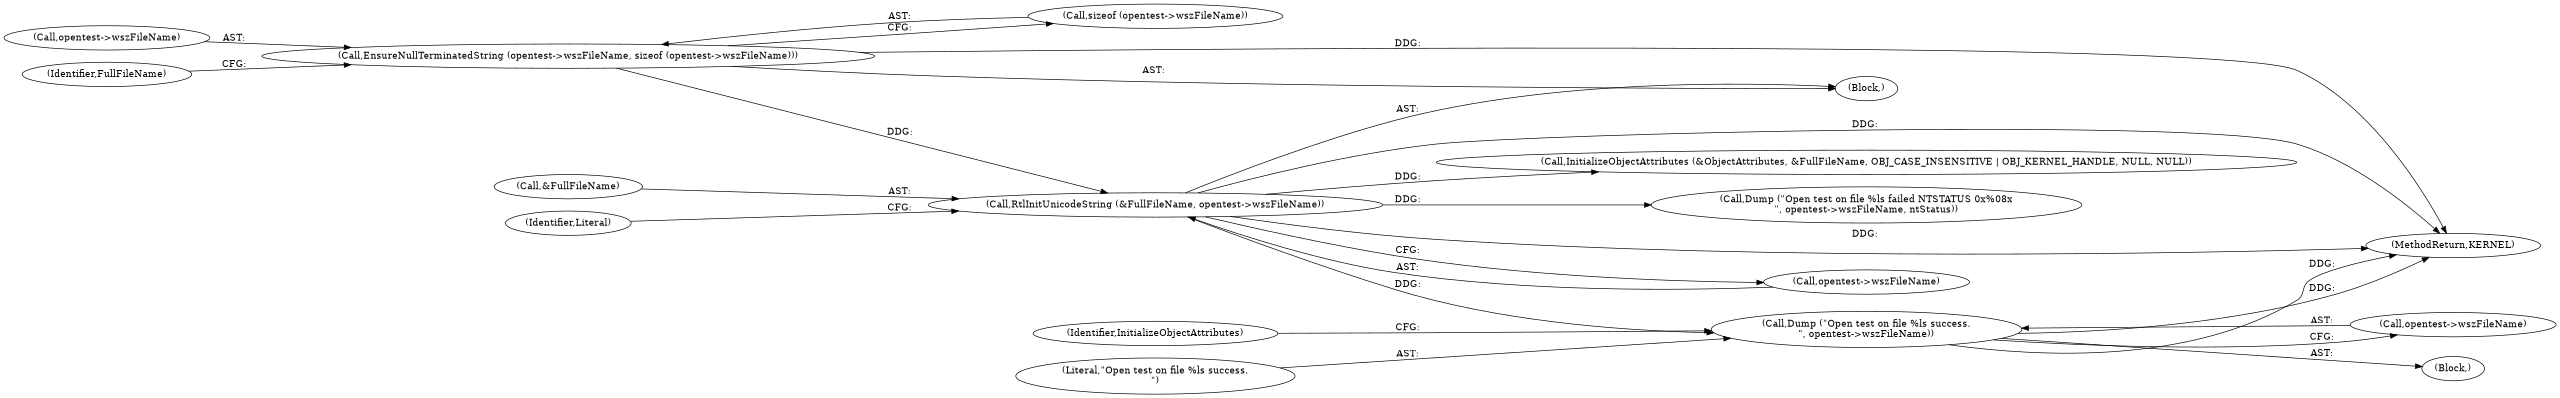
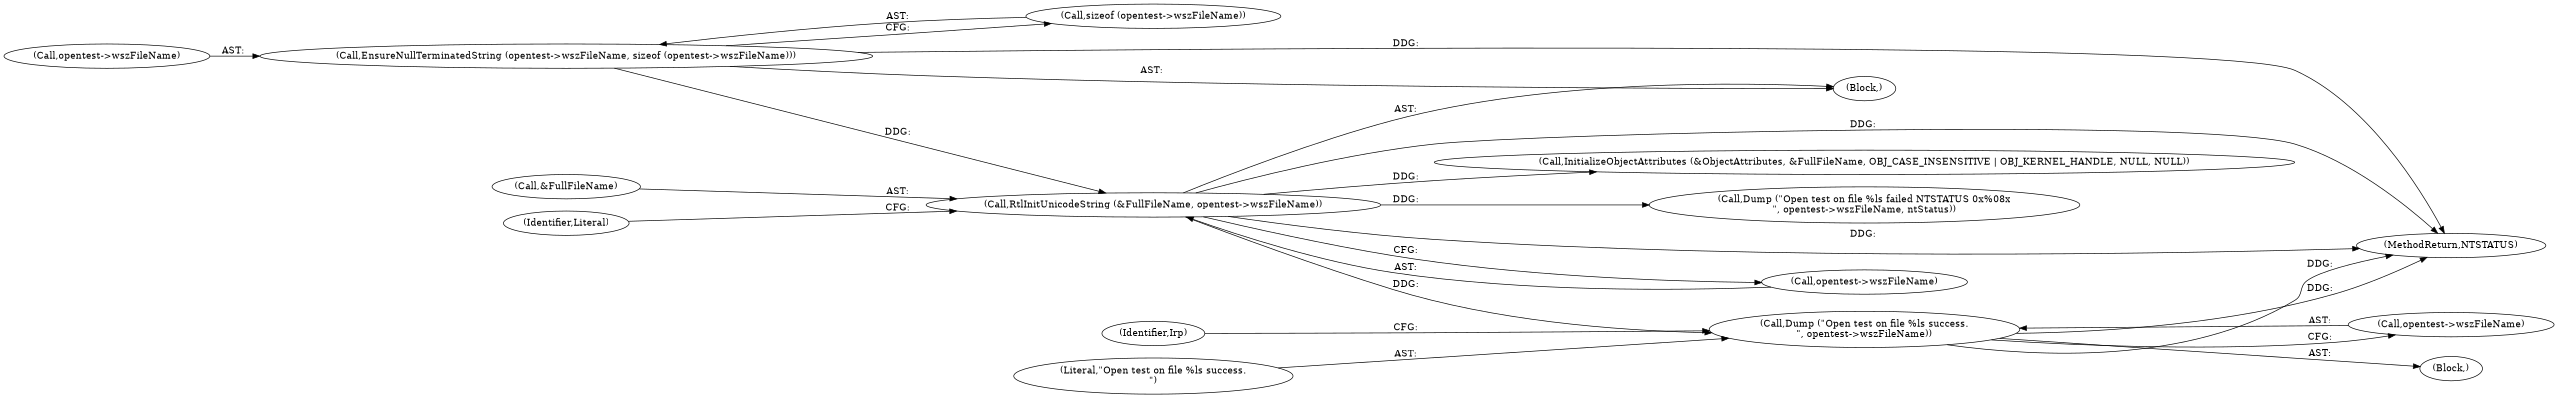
node "(Identifier,FullFileName)": removed
node "(MethodReturn,KERNEL)": label "(MethodReturn,KERNEL)" -> "(MethodReturn,NTSTATUS)"
node "(Identifier,InitializeObjectAttributes)": label "(Identifier,InitializeObjectAttributes)" -> "(Identifier,Irp)"
